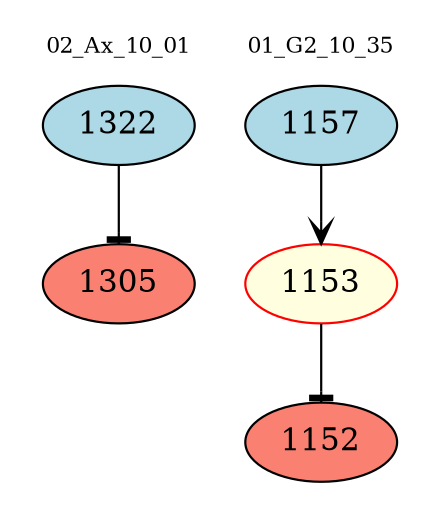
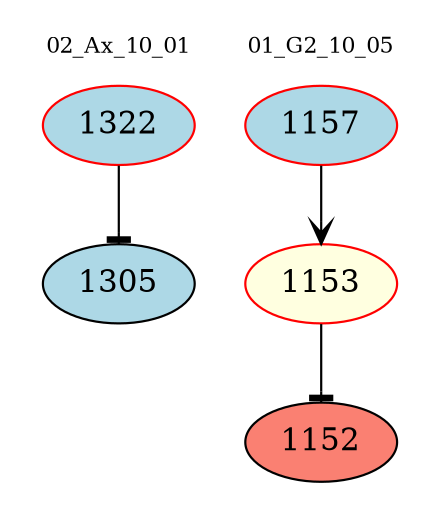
cluster "01_G2_10_35": label "01_G2_10_35" -> "01_G2_10_05"
node "1322": color black -> red
node "1157": color black -> red
node "1305": fillcolor salmon -> lightblue
